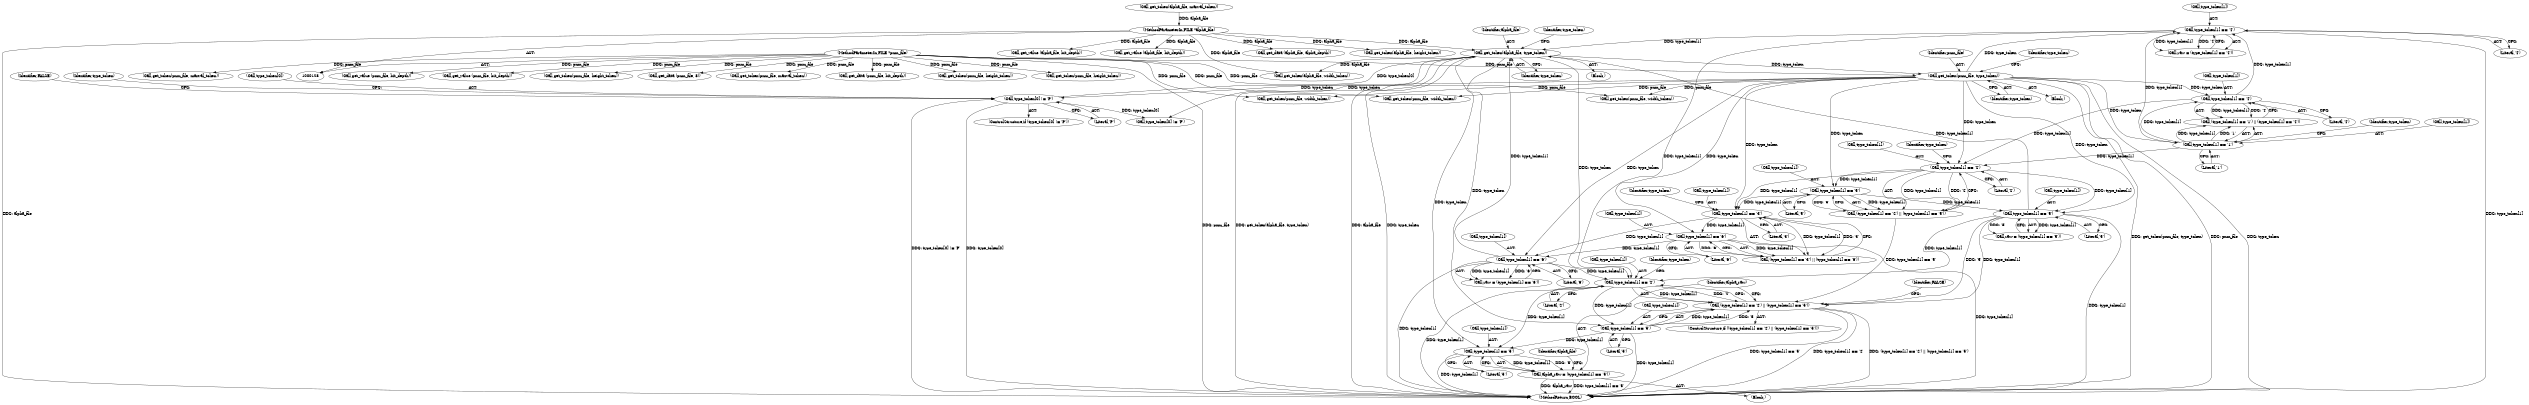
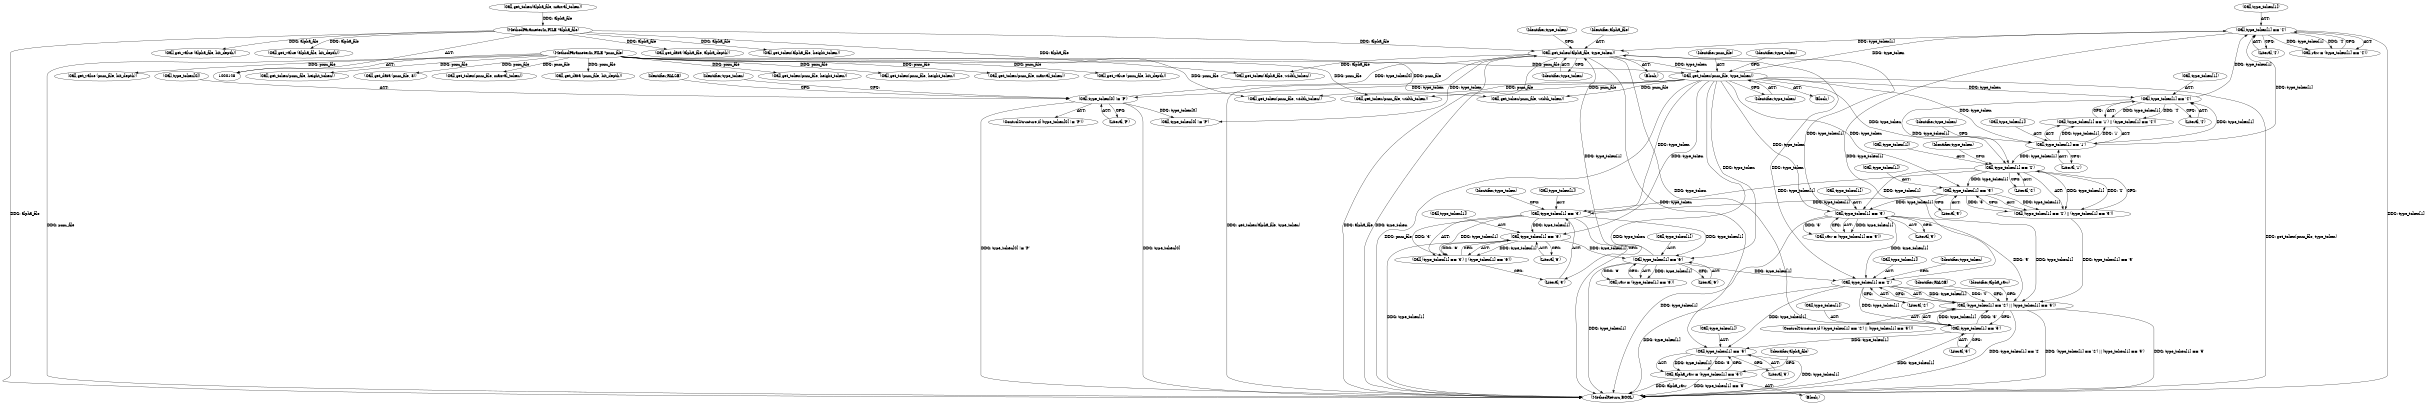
edge "(Call,(type_token[1] == '3') || (type_token[1] == '6'))" -> "(Call,type_token[1] == '3')": now "(Call,(type_token[1] == '3') || (type_token[1] == '6'))" -> "(Literal,'3')"
edge "(Identifier,alpha_raw)" -> "(Call,alpha_raw = (type_token[1] == '5'))": removed, label "AST:"
